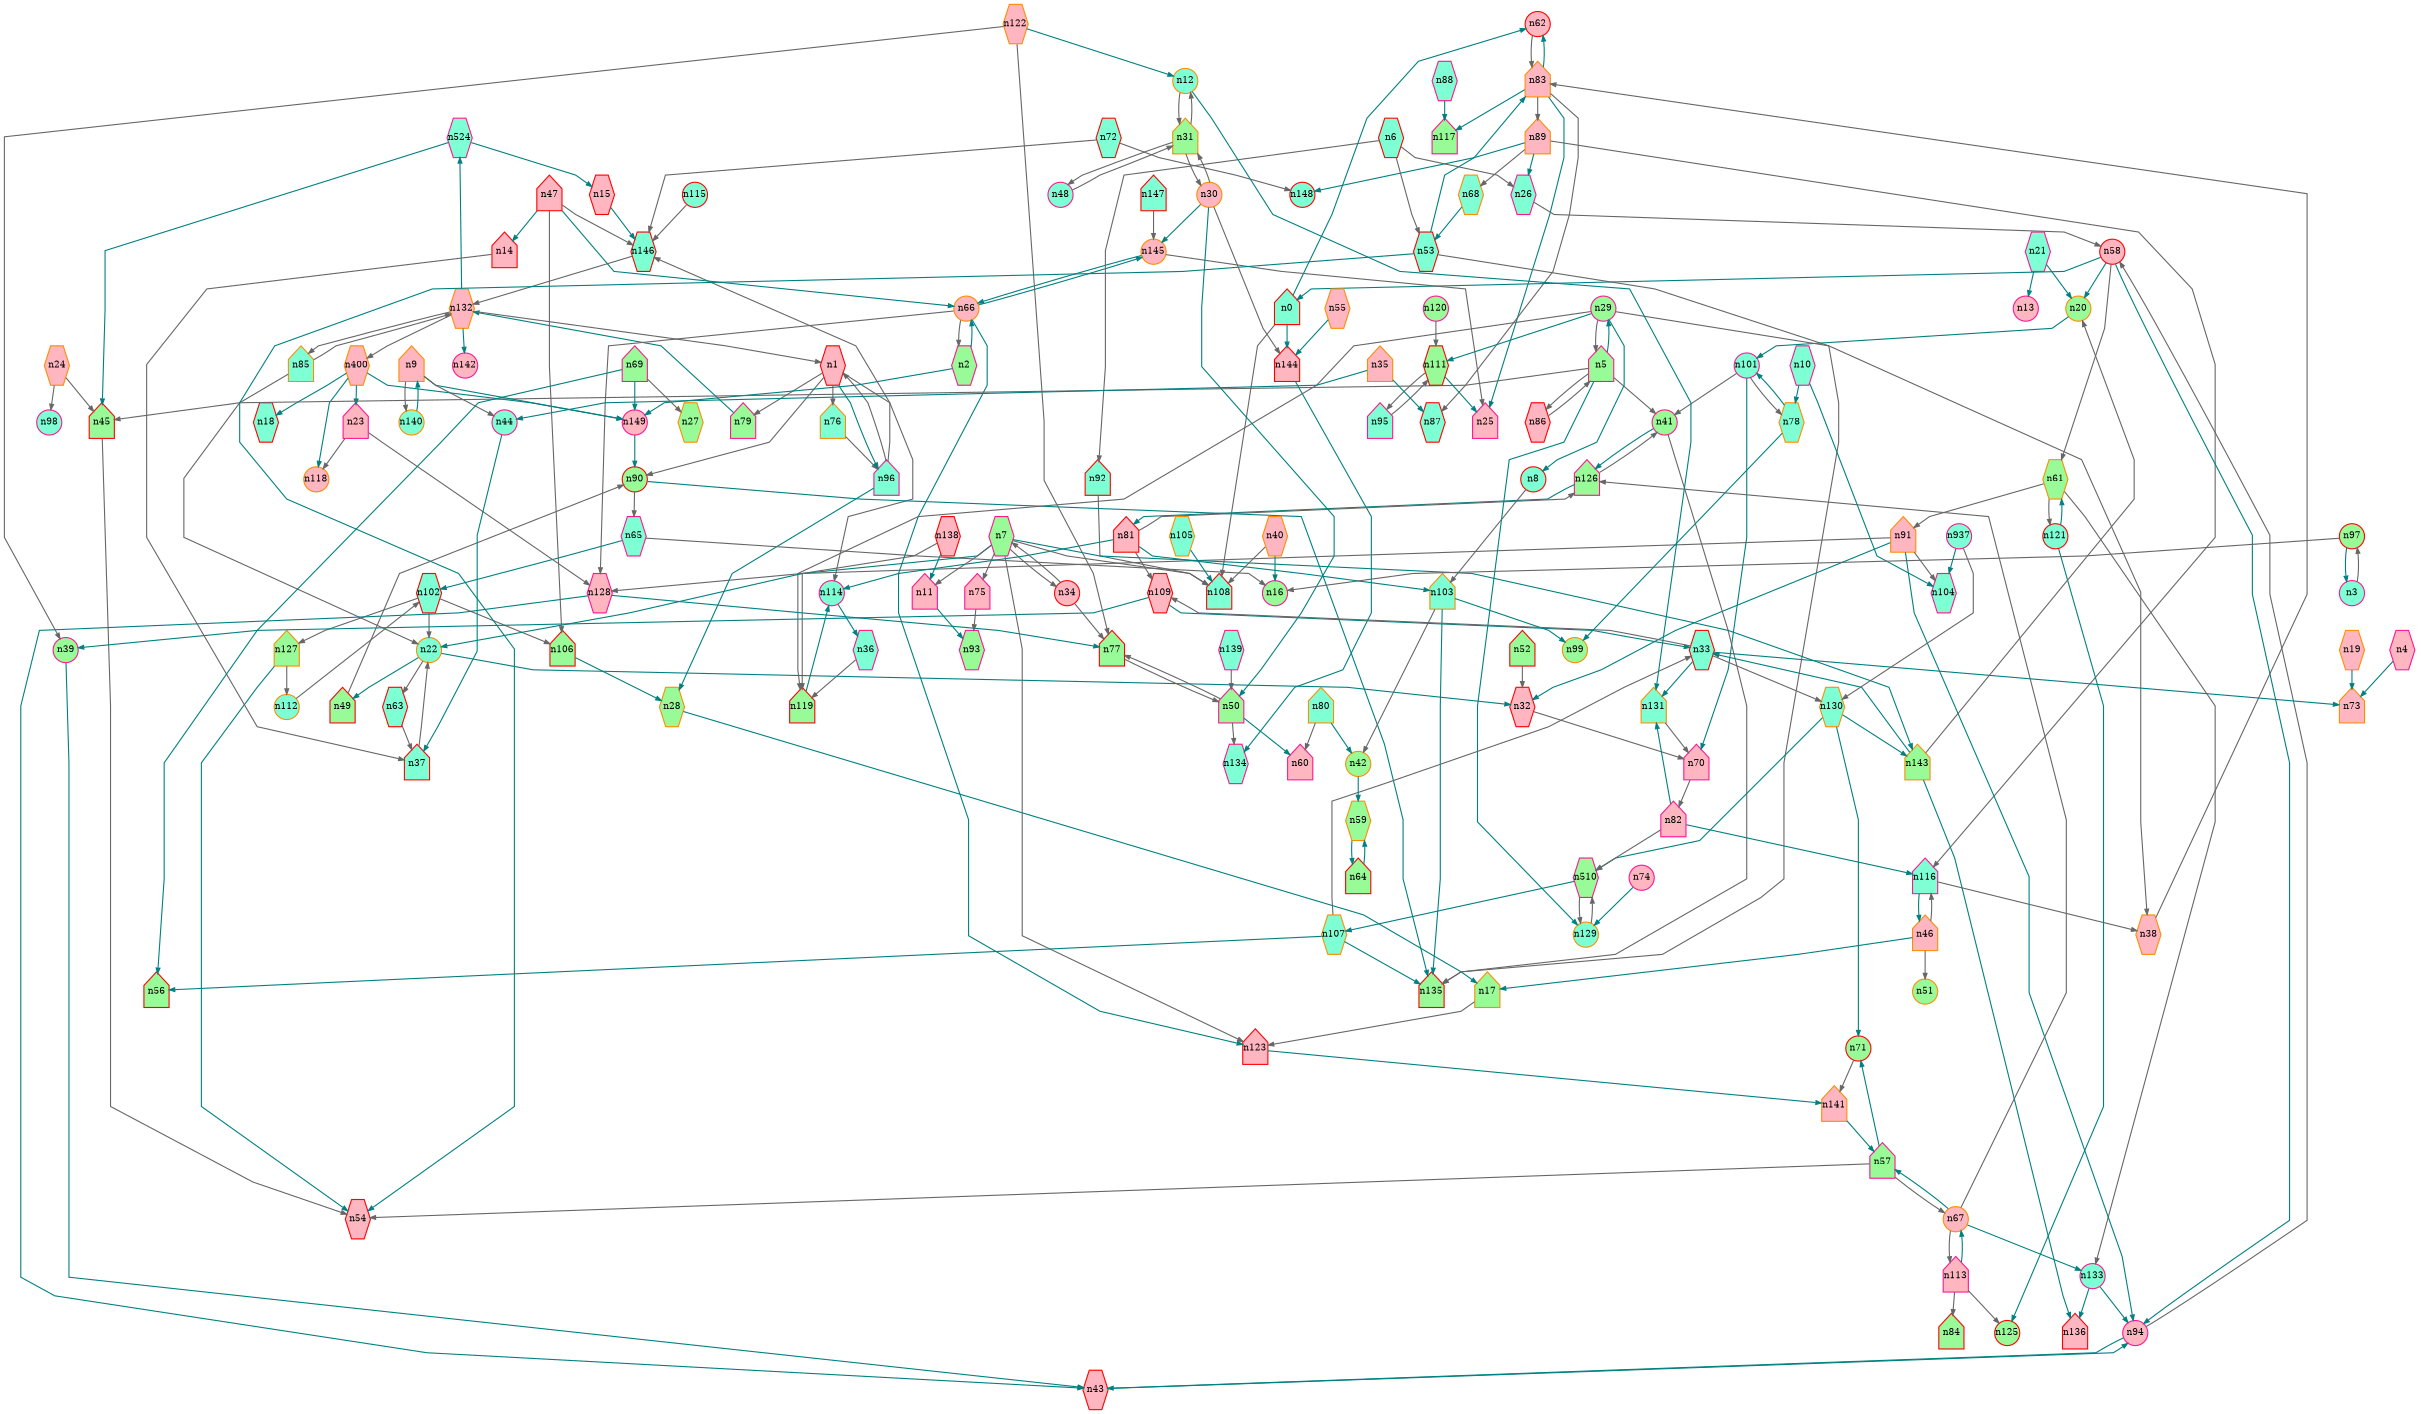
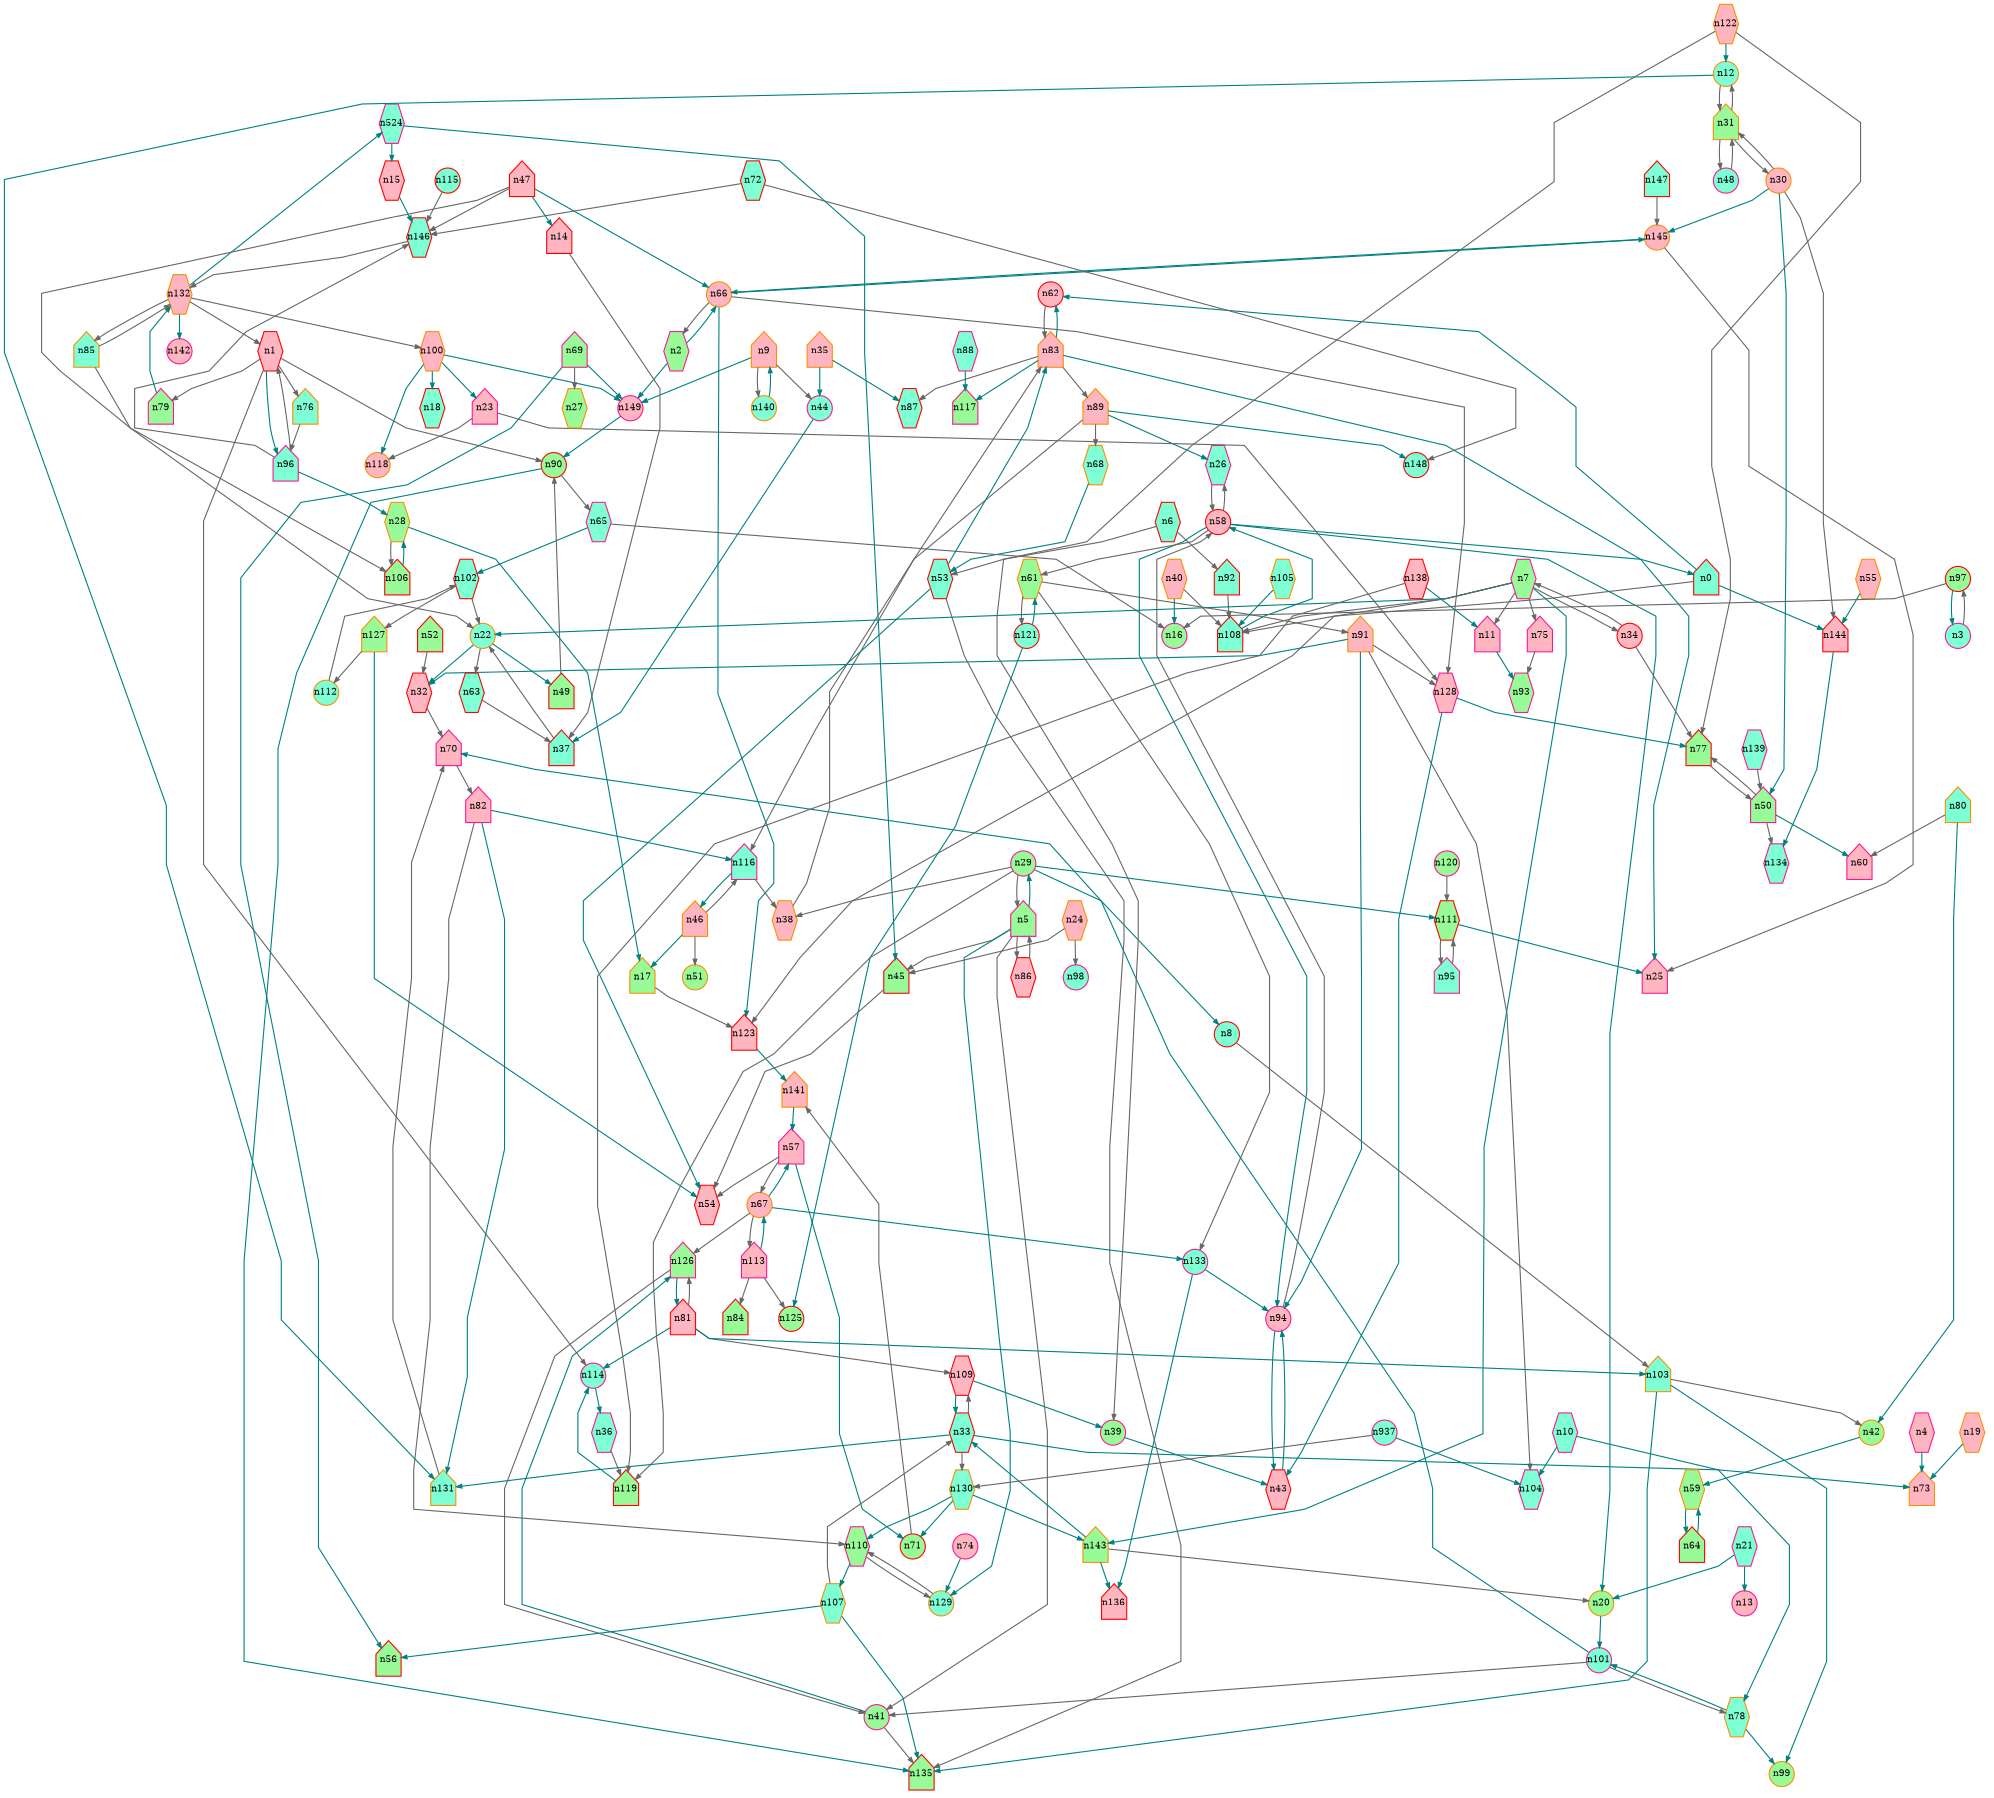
edge "n6" -> "n26": now "n58" -> "n26"
node "n400": label "n400" -> "n100"
edge "n108" -> "n58": added
edge "n102" -> "n106": now "n28" -> "n106"
node "n510": label "n510" -> "n110"
node "n57": fillcolor palegreen -> lightpink
